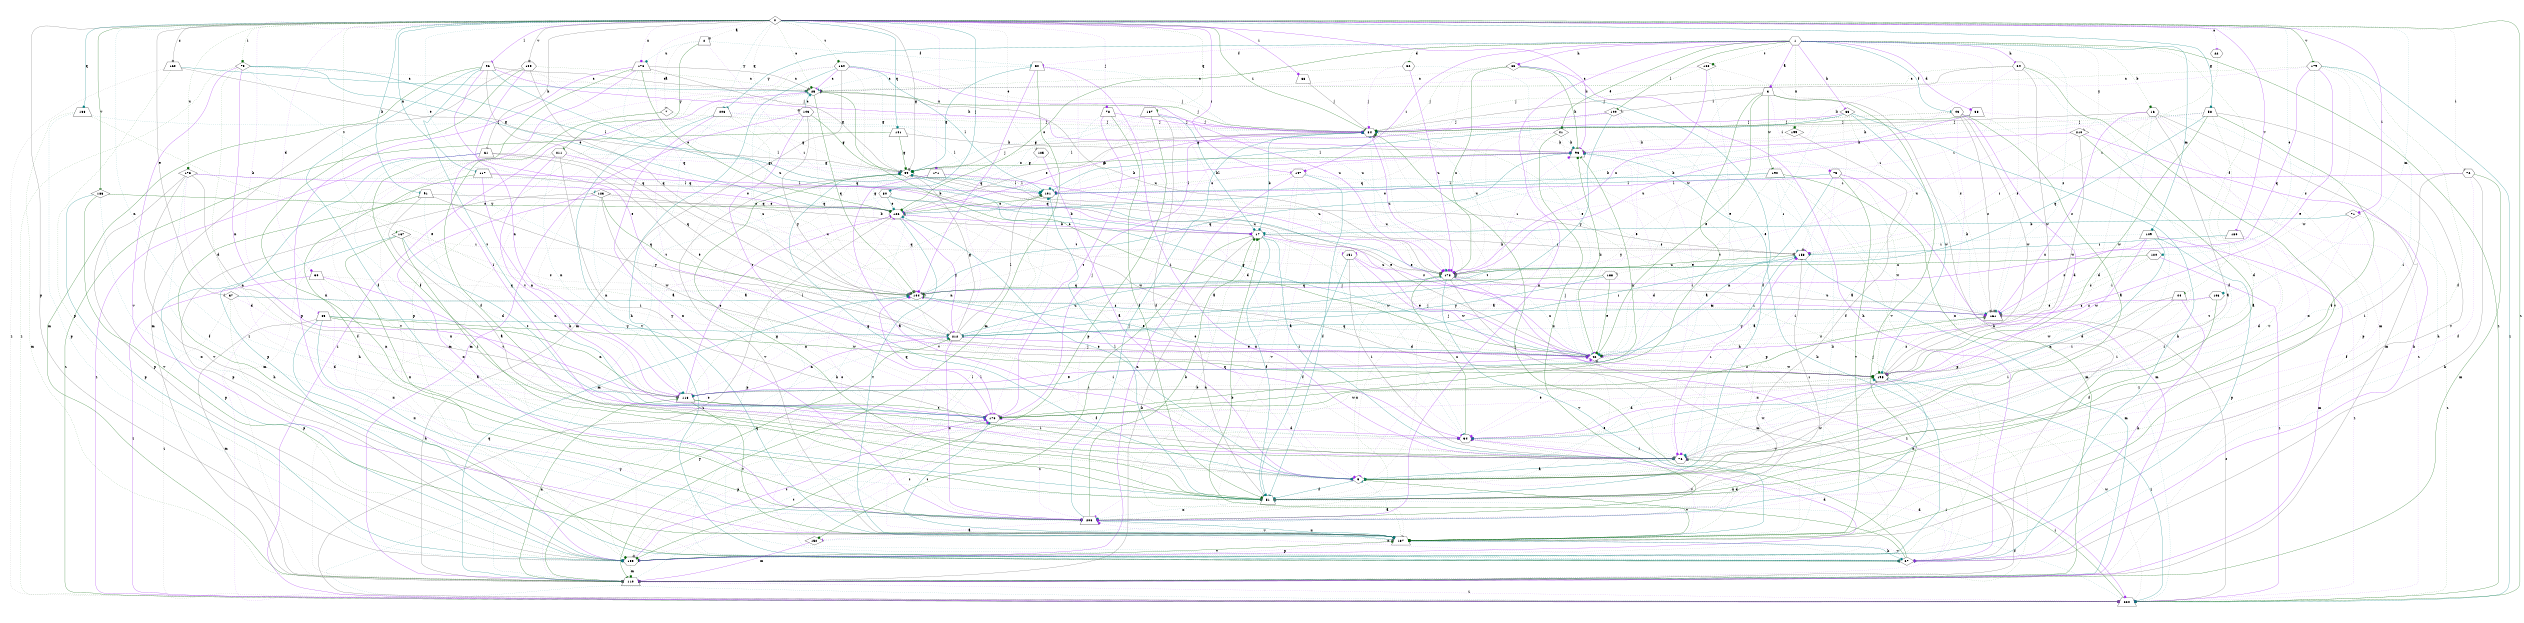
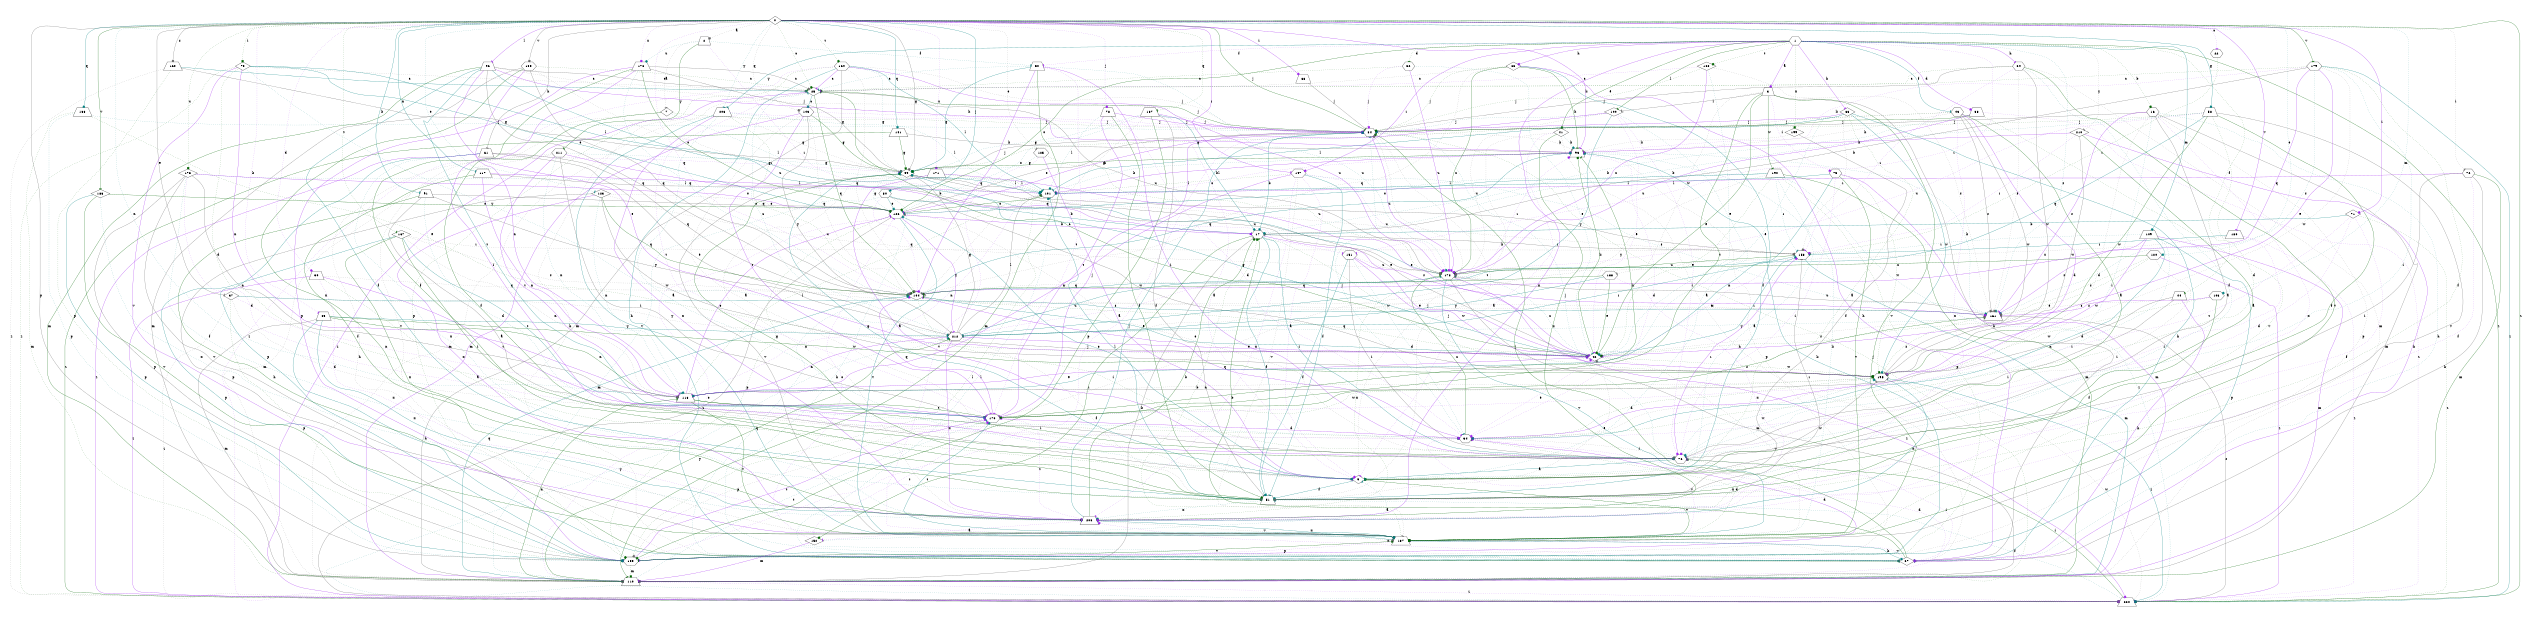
edge "0" -> "84": label "z" -> "j"
edge "143" -> "25": reversed
edge "123" -> "17": now "179" -> "17"
edge "147" -> "135": now "147" -> "118"
